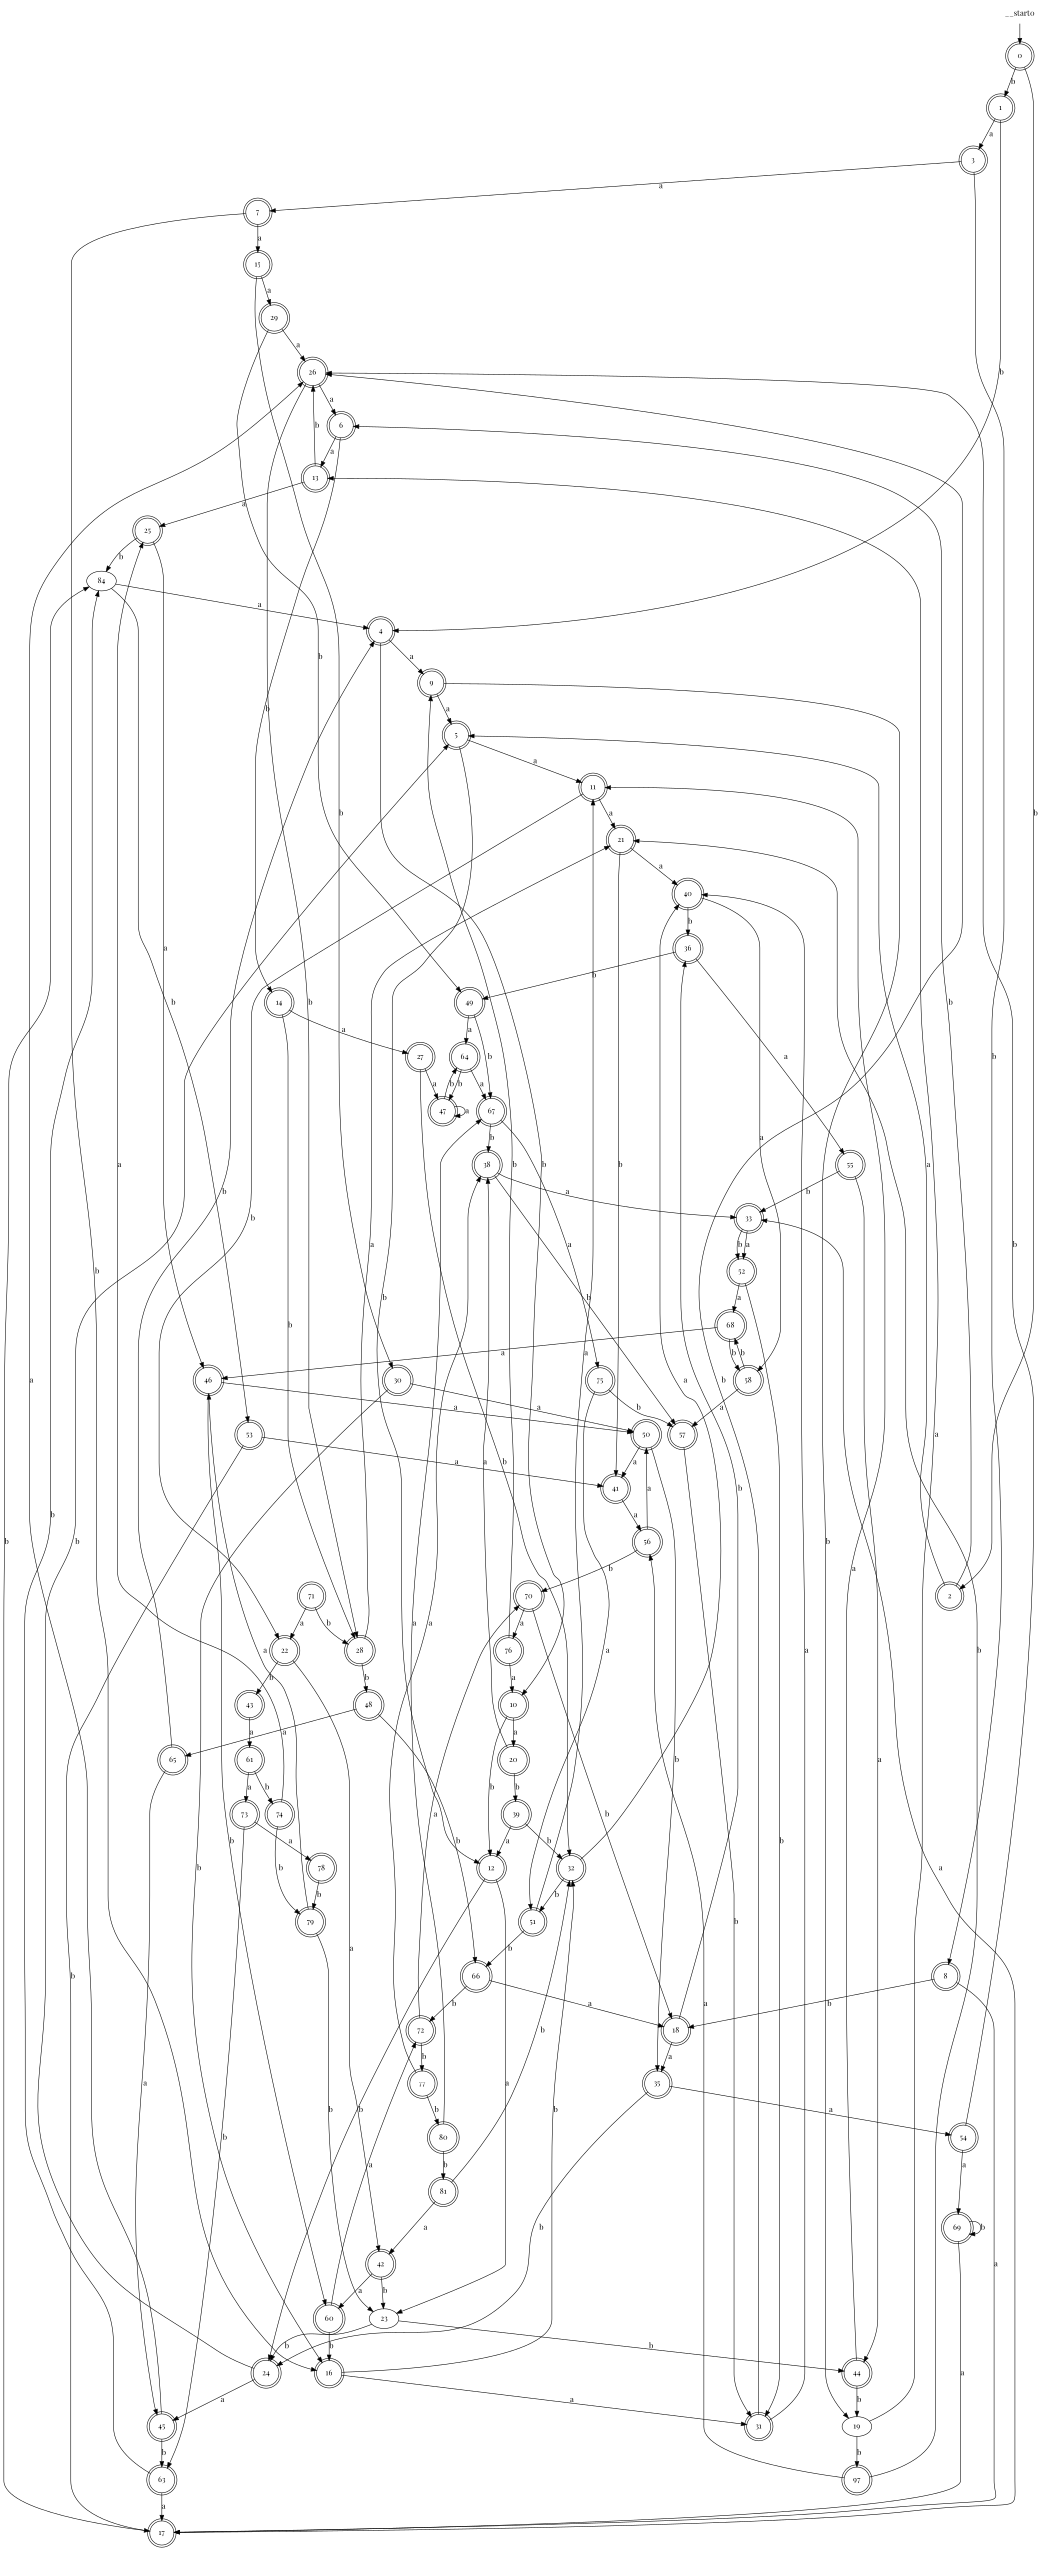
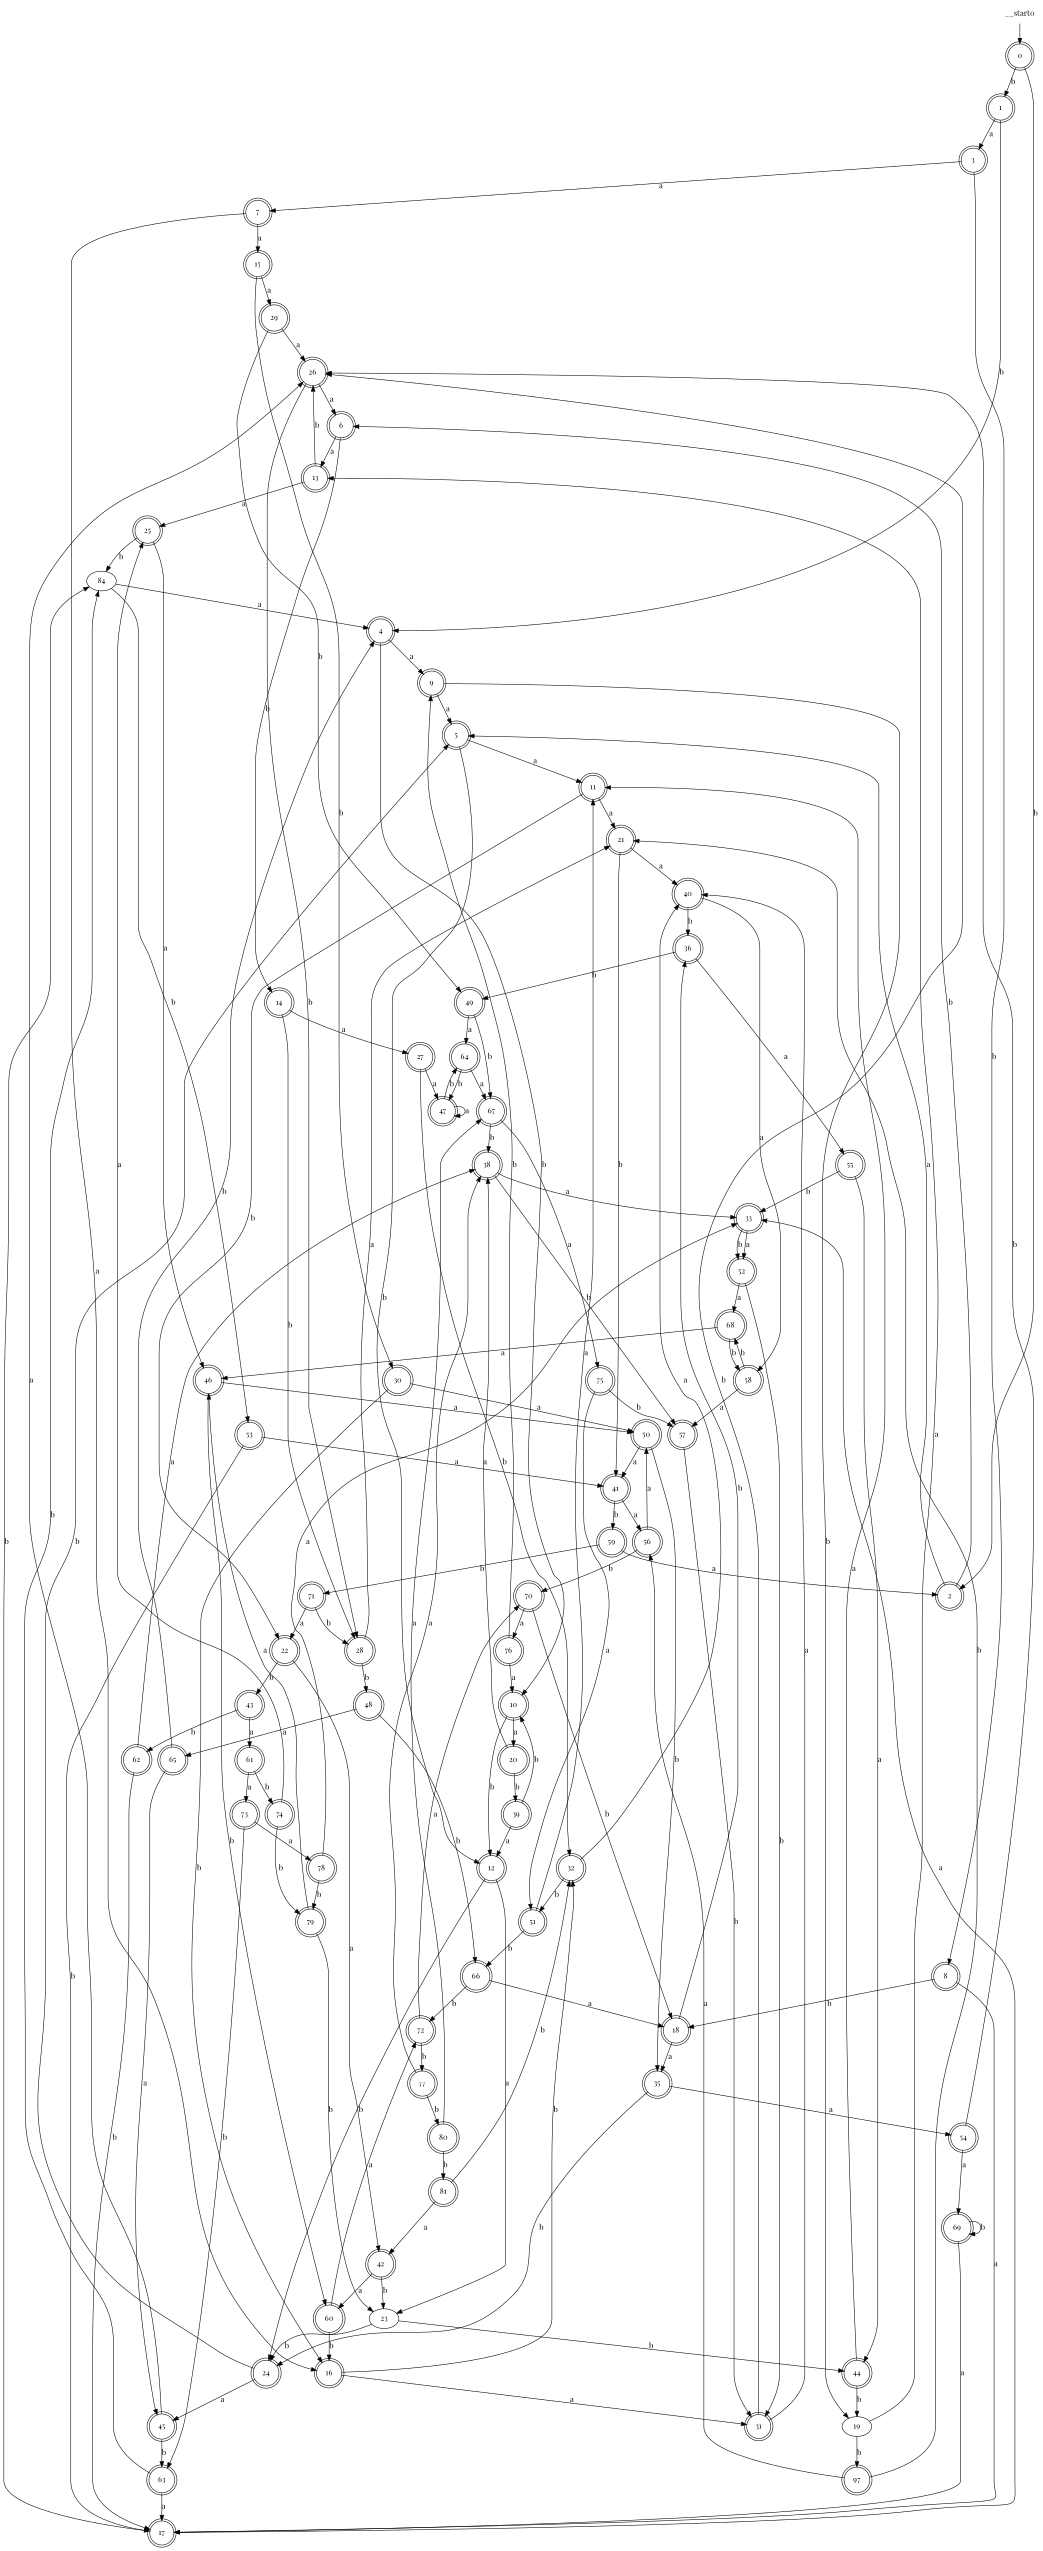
edge "7" -> "16": label "b" -> "a"
edge "78" -> "33": added, label "a"
node "59": added
node "62": added
edge "39" -> "32": now "39" -> "10"
